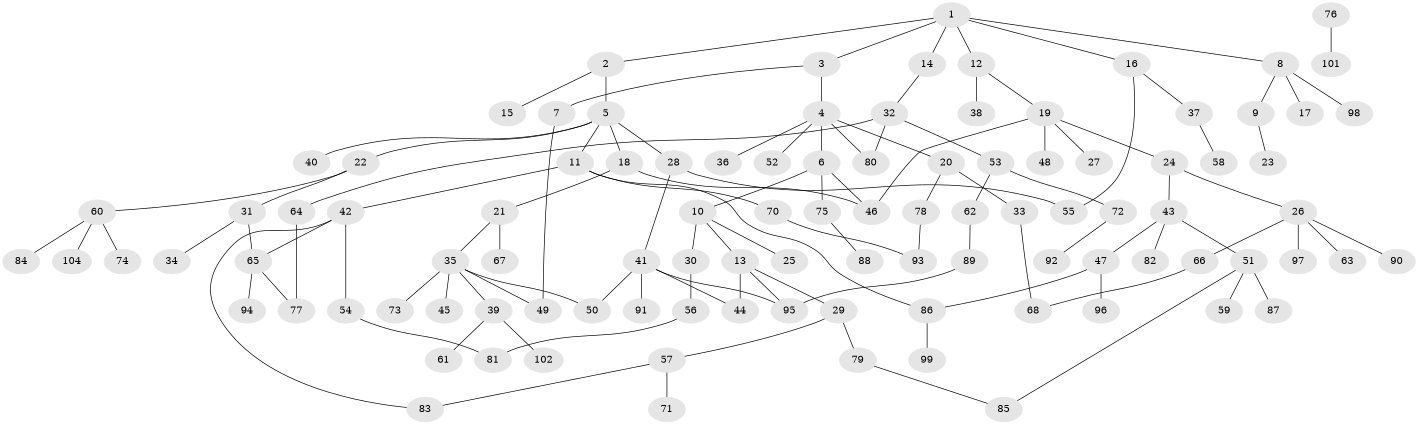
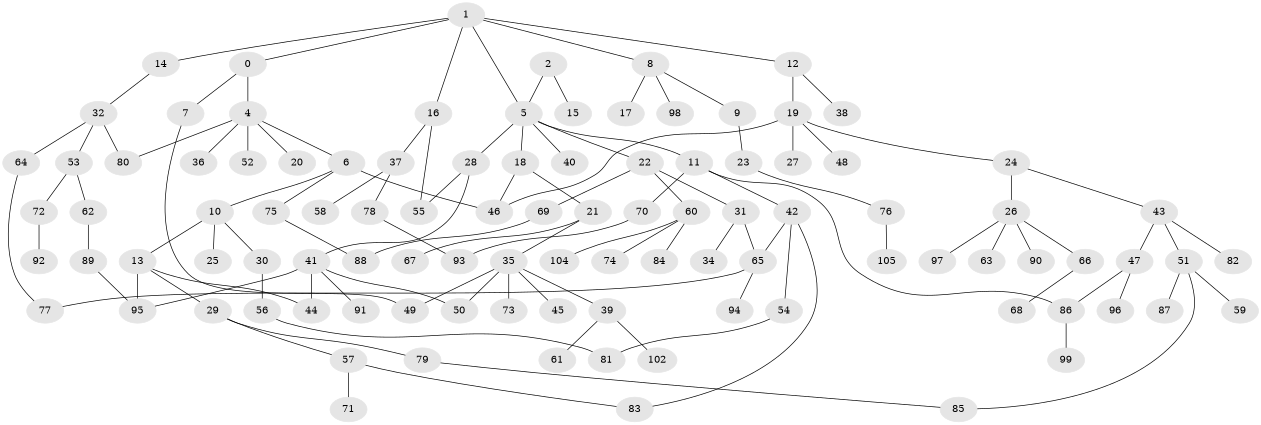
edge "1" -- "2": now "1" -- "5"
node "3": label "3" -> "0"
node "101": label "101" -> "105"
edge "23" -- "76": added
edge "20" -- "78": now "37" -- "78"
node "69": added
node "33": removed
